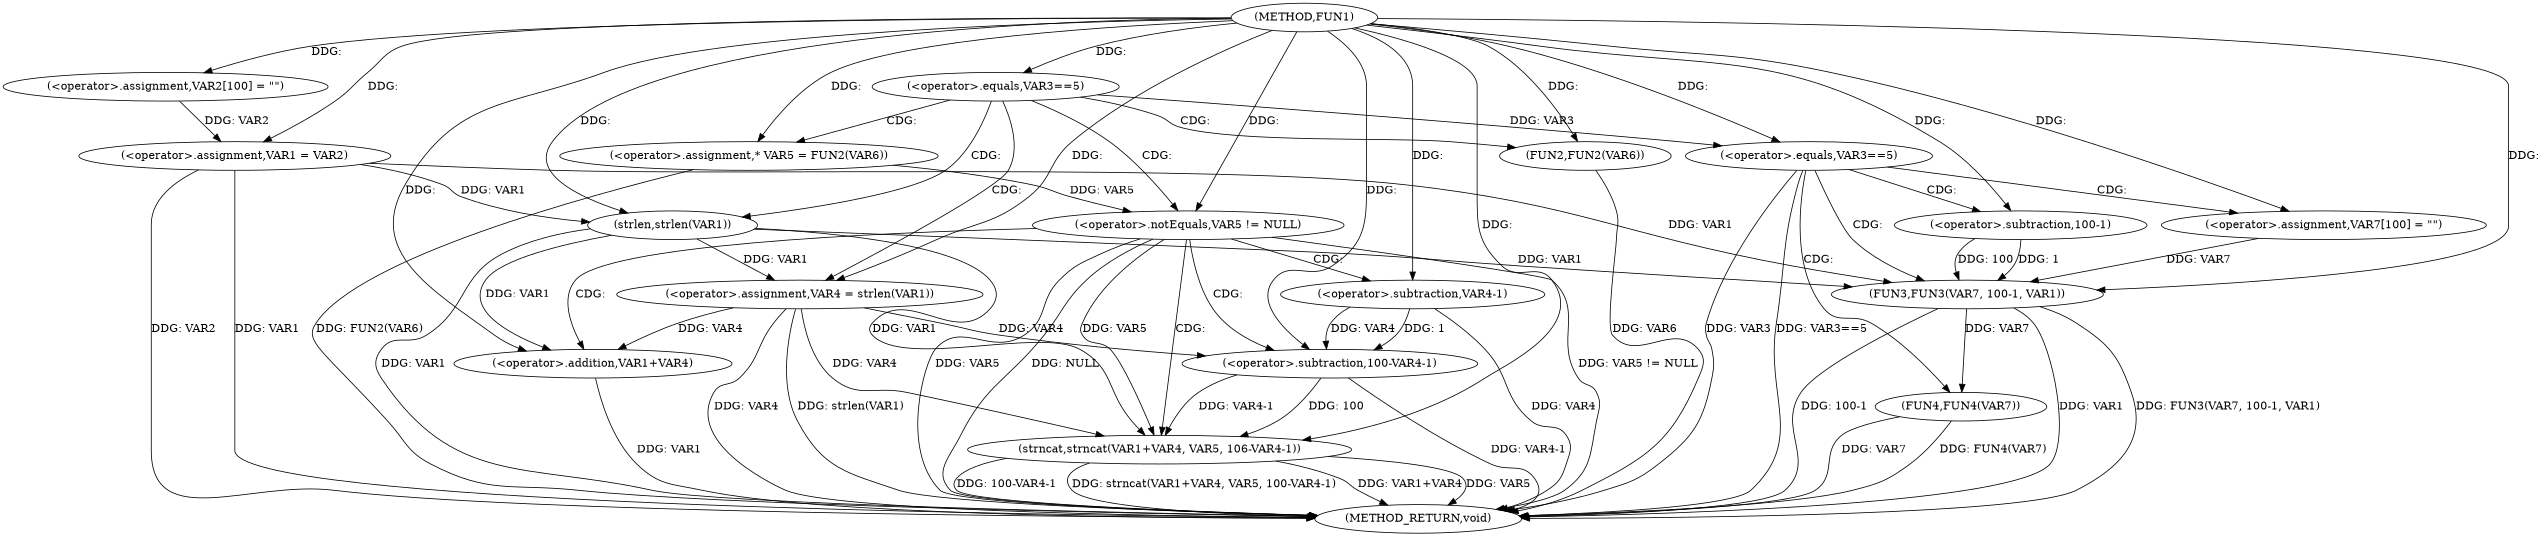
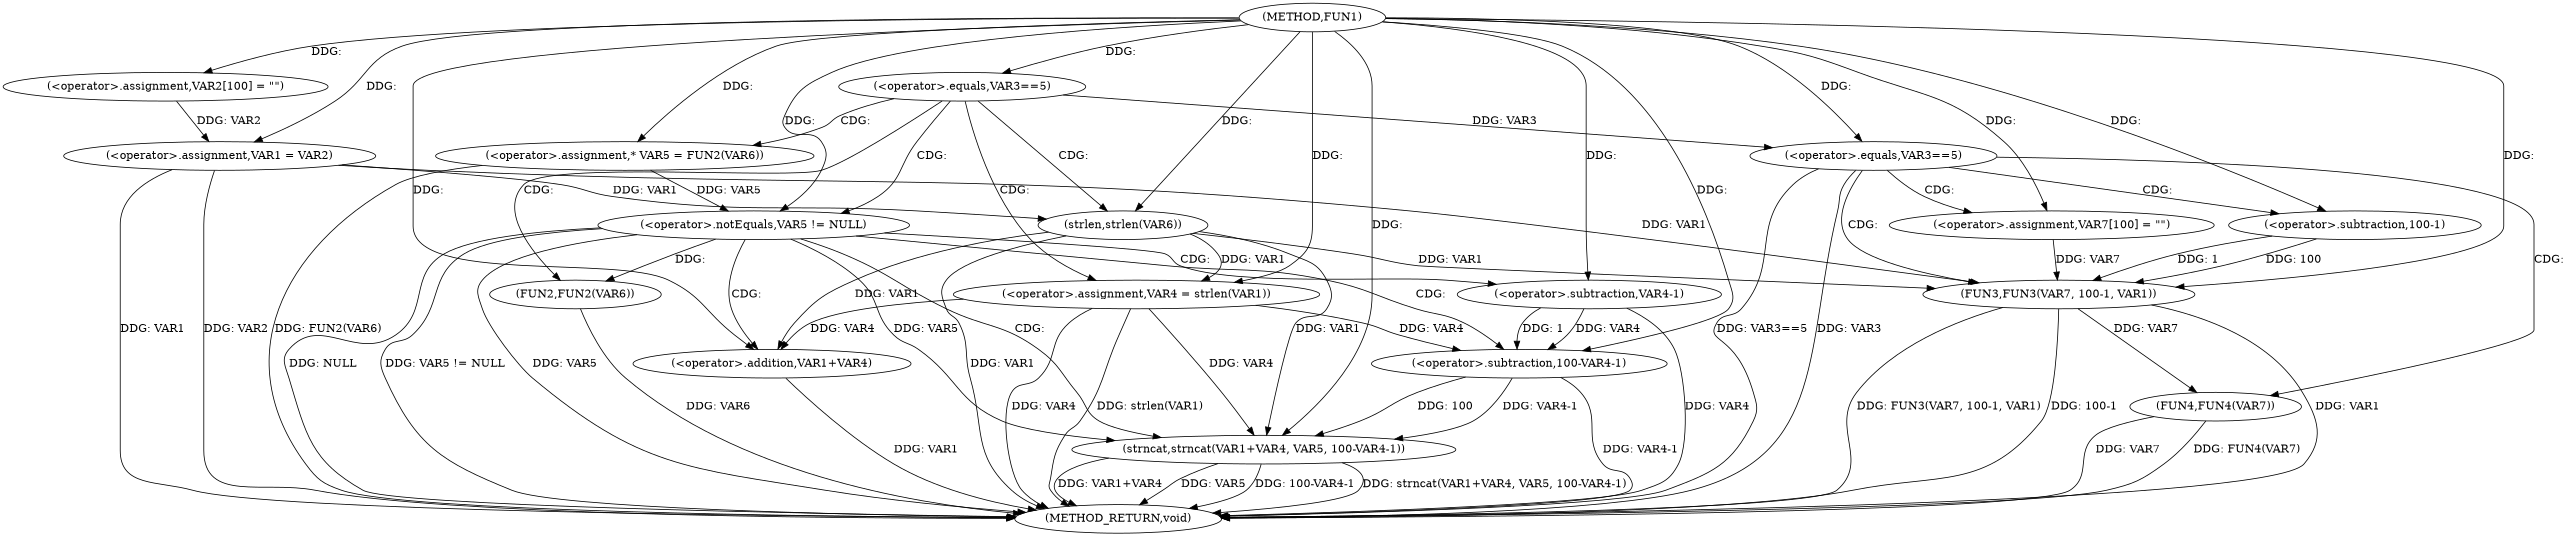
edge "(METHOD,FUN1)" -> "(FUN2,FUN2(VAR6))": now "(<operator>.notEquals,VAR5 != NULL)" -> "(FUN2,FUN2(VAR6))"
node "(strlen,strlen(VAR1))": label "(strlen,strlen(VAR1))" -> "(strlen,strlen(VAR6))"
node "(strncat,strncat(VAR1+VAR4, VAR5, 106-VAR4-1))": label "(strncat,strncat(VAR1+VAR4, VAR5, 106-VAR4-1))" -> "(strncat,strncat(VAR1+VAR4, VAR5, 100-VAR4-1))"
